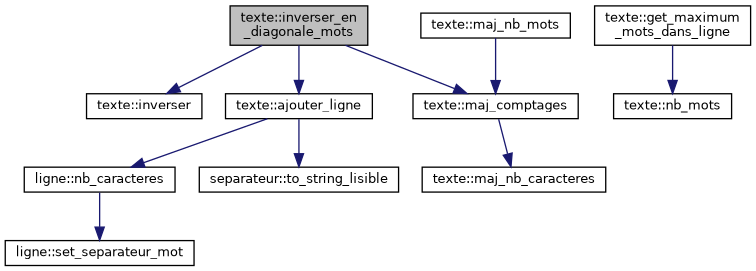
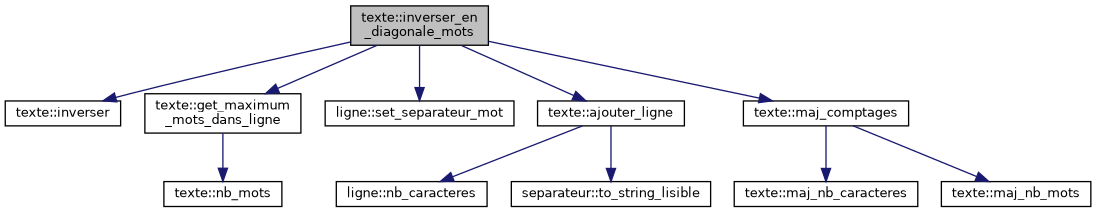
edge "texte::maj_nb_mots" -> "texte::maj_comptages": reversed
edge "texte::inverser_en _diagonale_mots" -> "texte::get_maximum _mots_dans_ligne": added
edge "ligne::nb_caracteres" -> "ligne::set_separateur_mot": now "texte::inverser_en _diagonale_mots" -> "ligne::set_separateur_mot"
